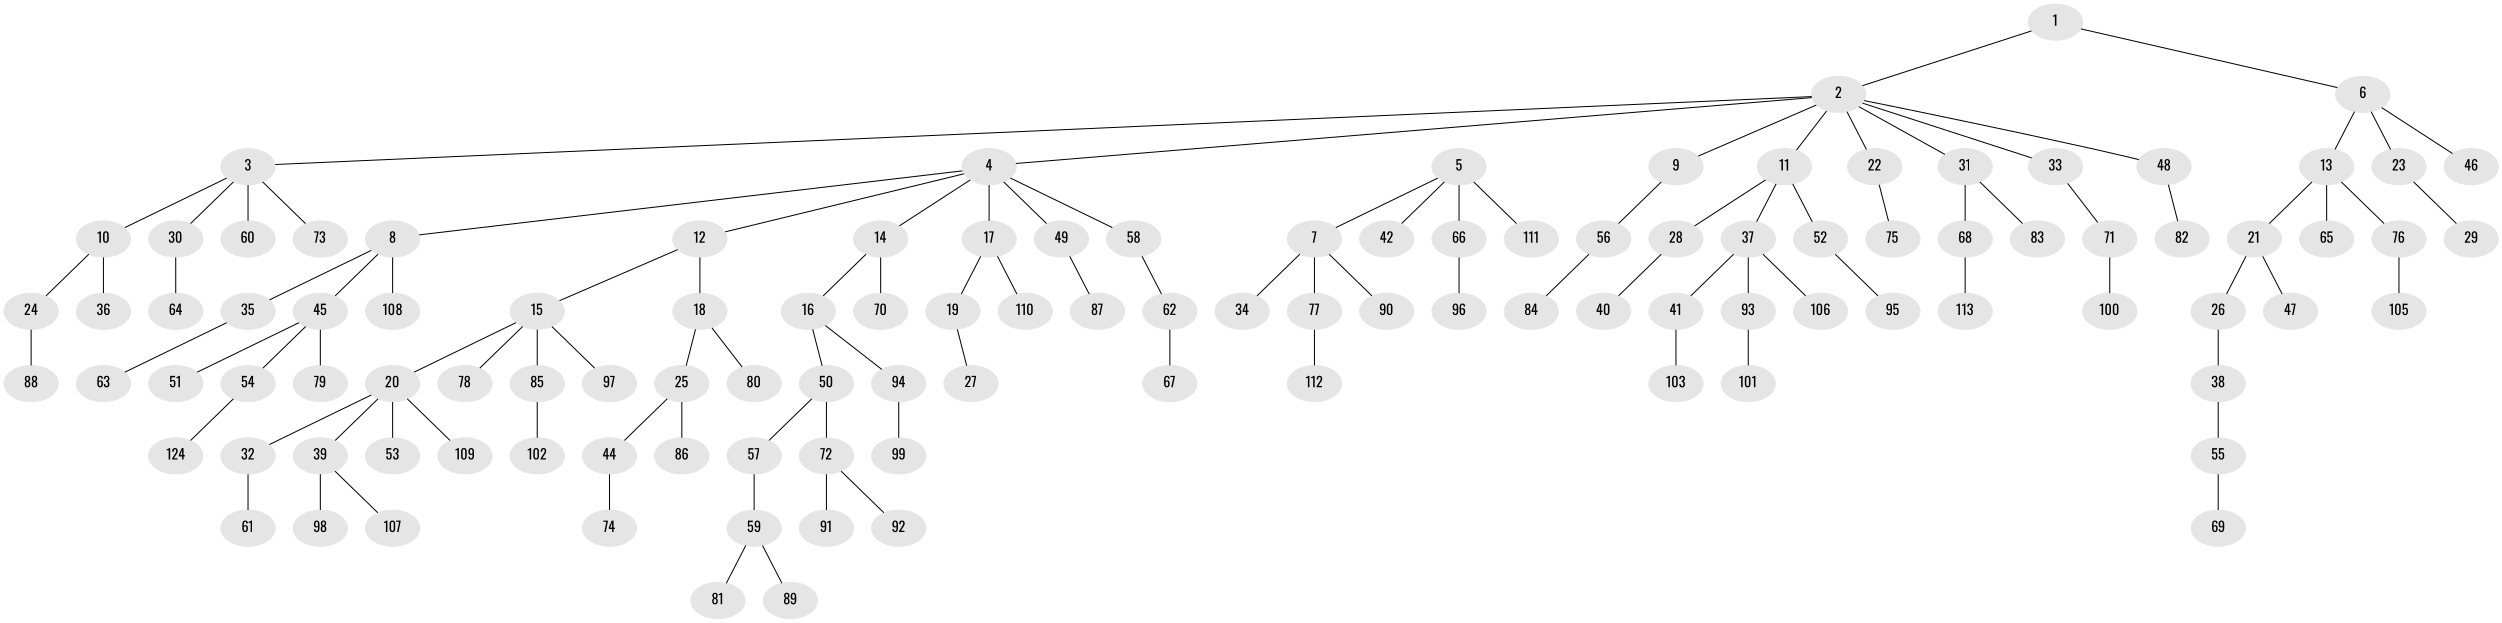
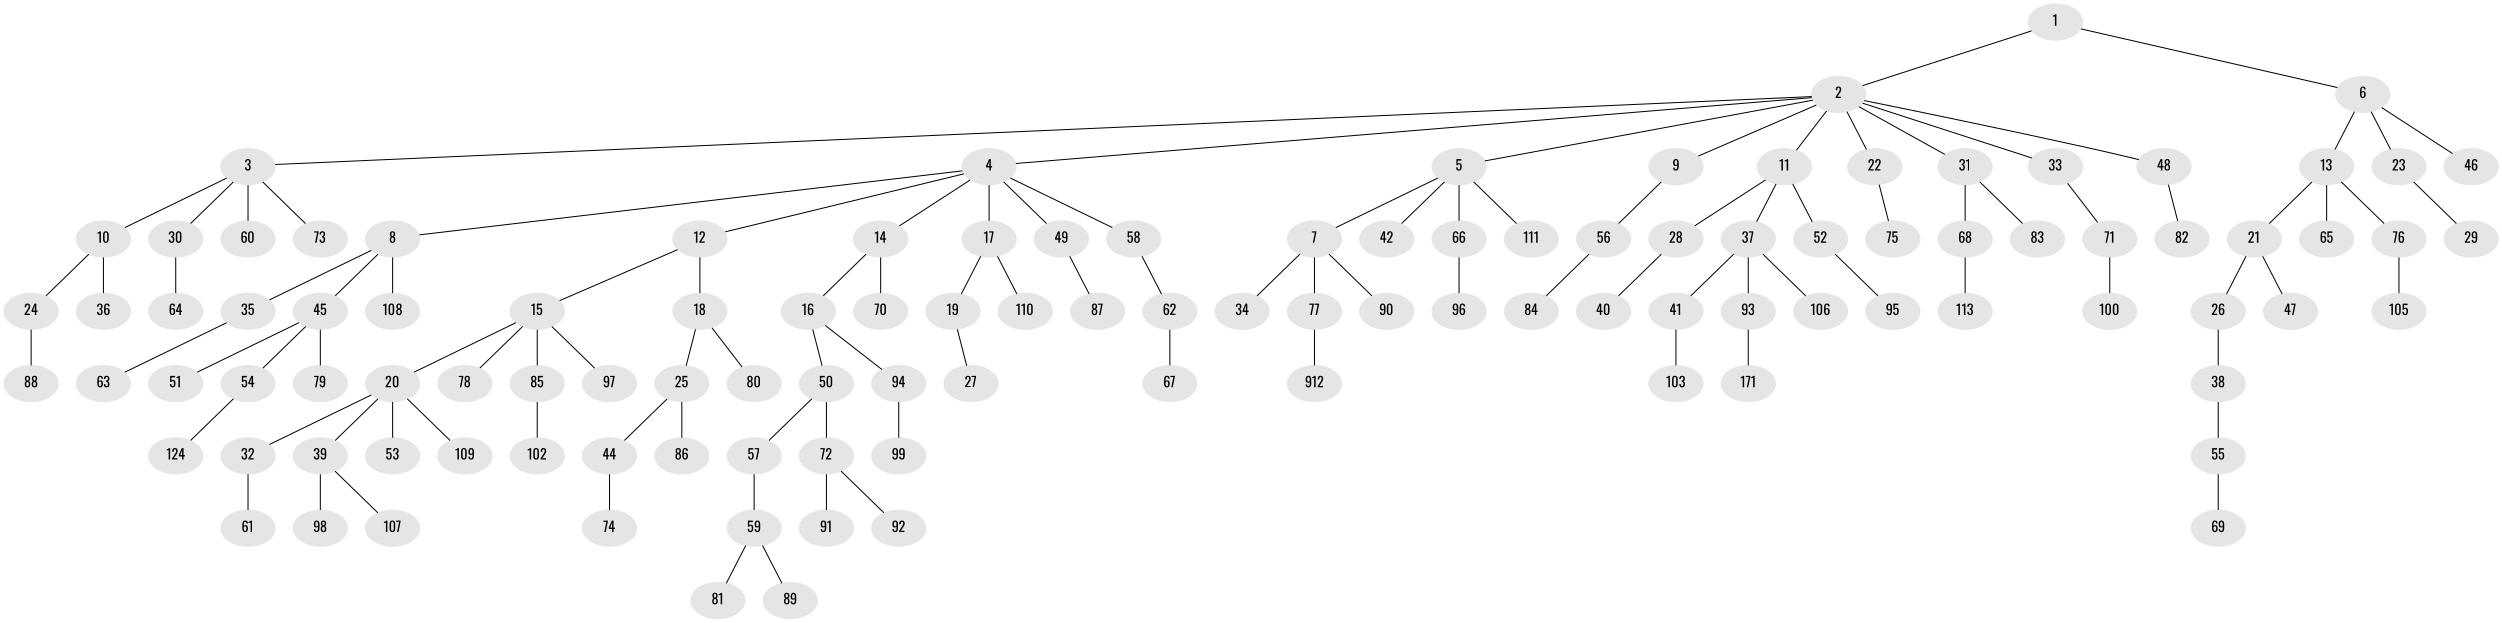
edge "2" -- "5": added
node "112": label "112" -> "912"
node "101": label "101" -> "171"
